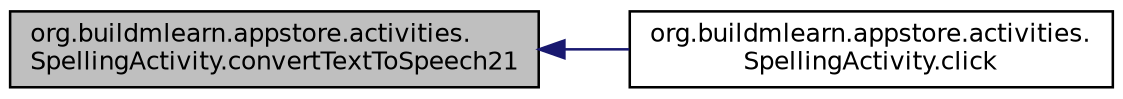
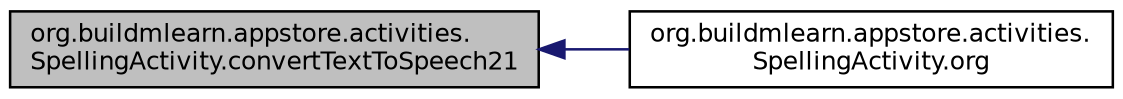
node "org.buildmlearn.appstore.activities. SpellingActivity.click": label "org.buildmlearn.appstore.activities. SpellingActivity.click" -> "org.buildmlearn.appstore.activities. SpellingActivity.org"
